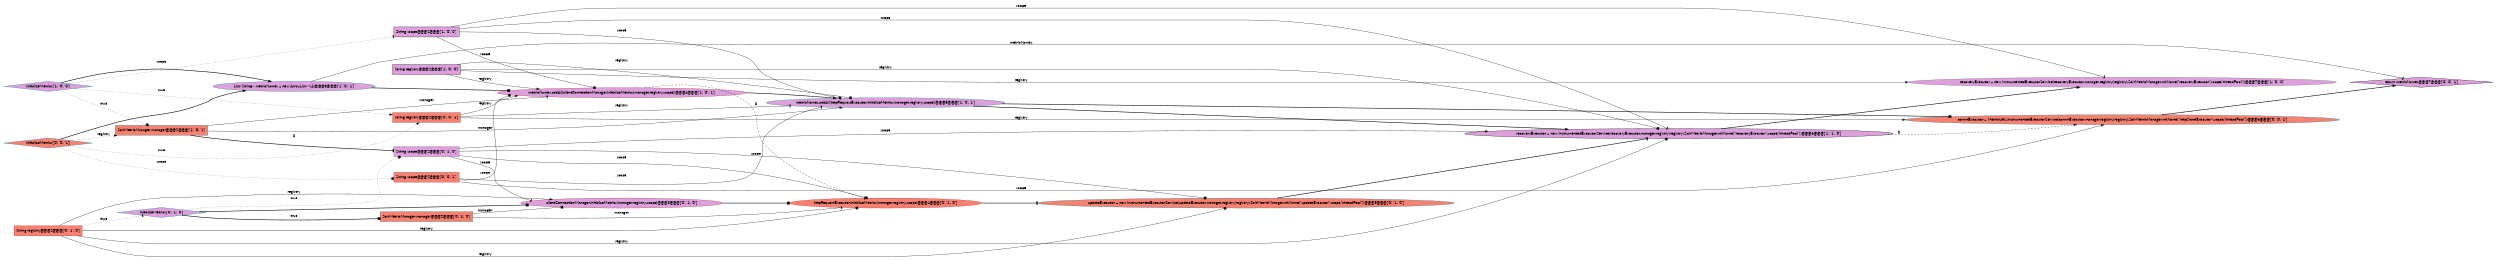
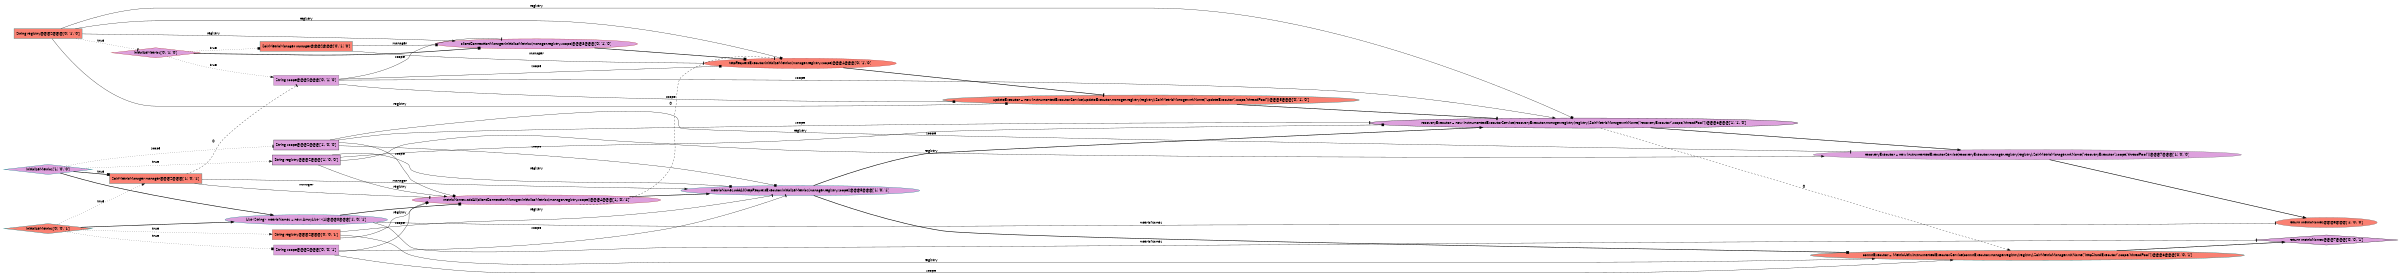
edge "initializeMetrics['1', '0', '0']" -> "String registry@@@2@@@['0', '0', '1']": now "initializeMetrics['1', '0', '0']" -> "String registry@@@2@@@['1', '0', '0']"
edge "initializeMetrics['1', '0', '0']" -> "SolrMetricManager manager@@@2@@@['1', '0', '1']": style dotted -> bold
edge "initializeMetrics['0', '0', '1']" -> "SolrMetricManager manager@@@2@@@['1', '0', '1']": label "registry" -> "true"
edge "SolrMetricManager manager@@@2@@@['1', '0', '1']" -> "String scope@@@2@@@['0', '1', '0']": style bold -> dashed
edge "initializeMetrics['0', '0', '1']" -> "String scope@@@2@@@['0', '0', '1']": label "scope" -> "true"
node "String scope@@@2@@@['0', '0', '1']": fillcolor salmon -> plum
edge "initializeMetrics['0', '1', '0']" -> "String scope@@@2@@@['0', '1', '0']": arrowhead box -> normal
node "initializeMetrics['0', '1', '0']": color teal -> brown
edge "initializeMetrics['0', '1', '0']" -> "SolrMetricManager manager@@@2@@@['0', '1', '0']": style bold -> dotted
node "return metricNames@@@8@@@['1', '0', '0']": added
node "String registry@@@2@@@['0', '1', '0']": color brown -> teal
